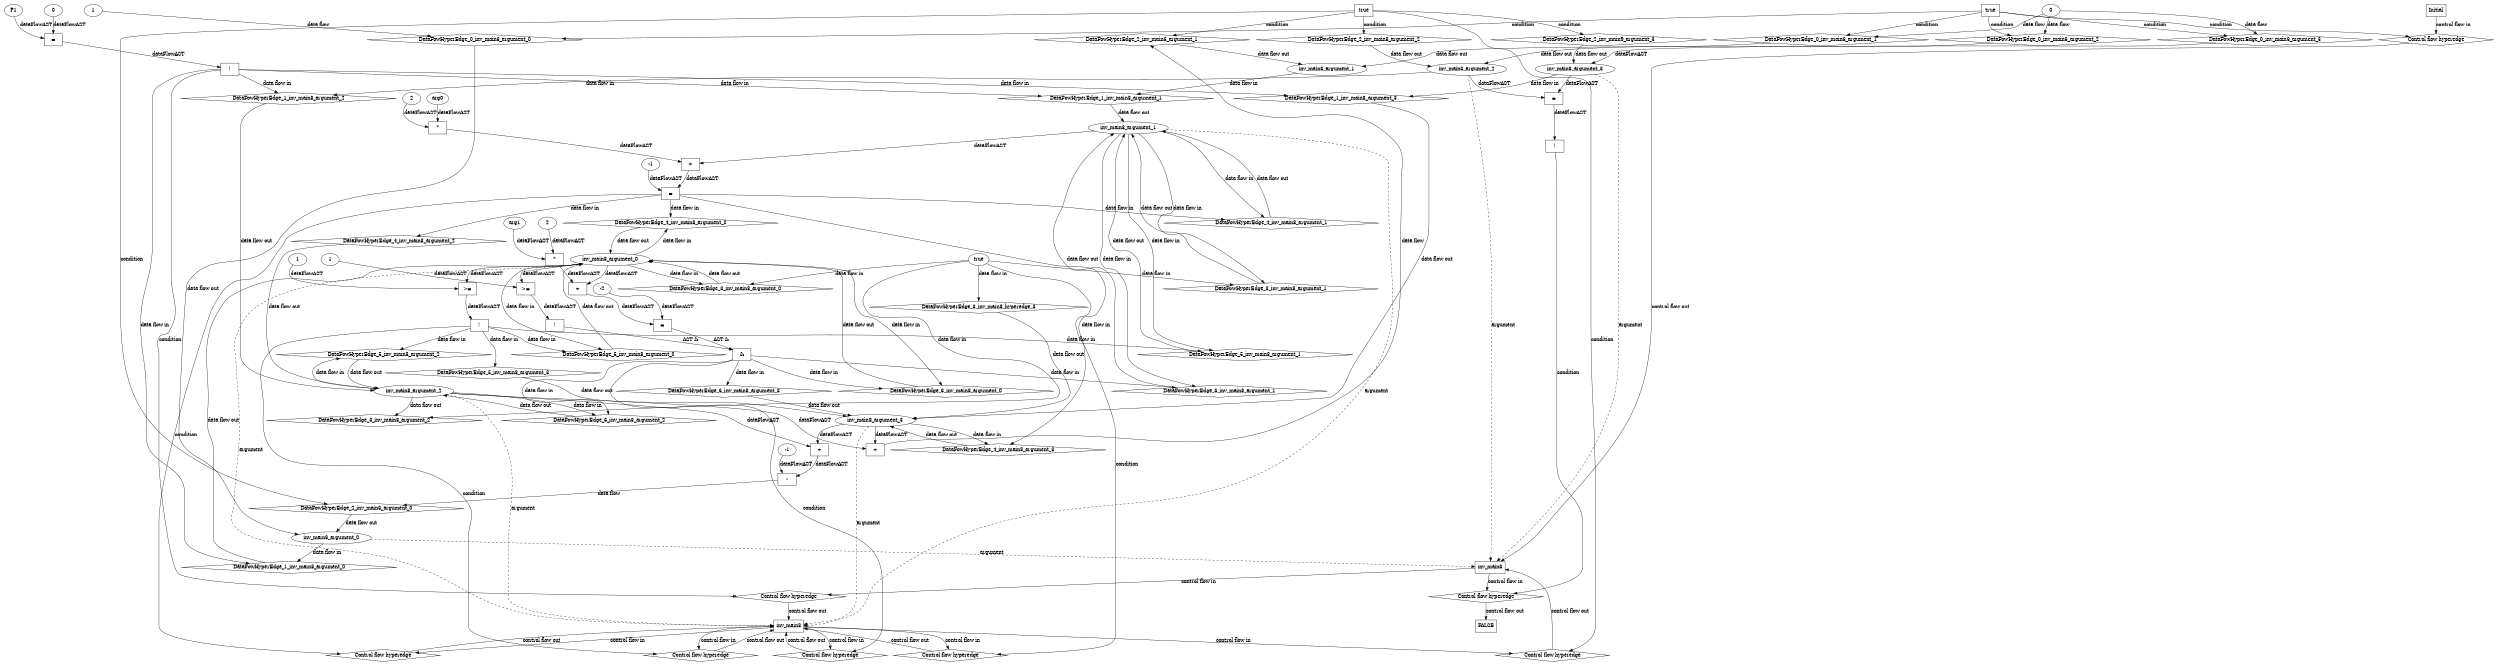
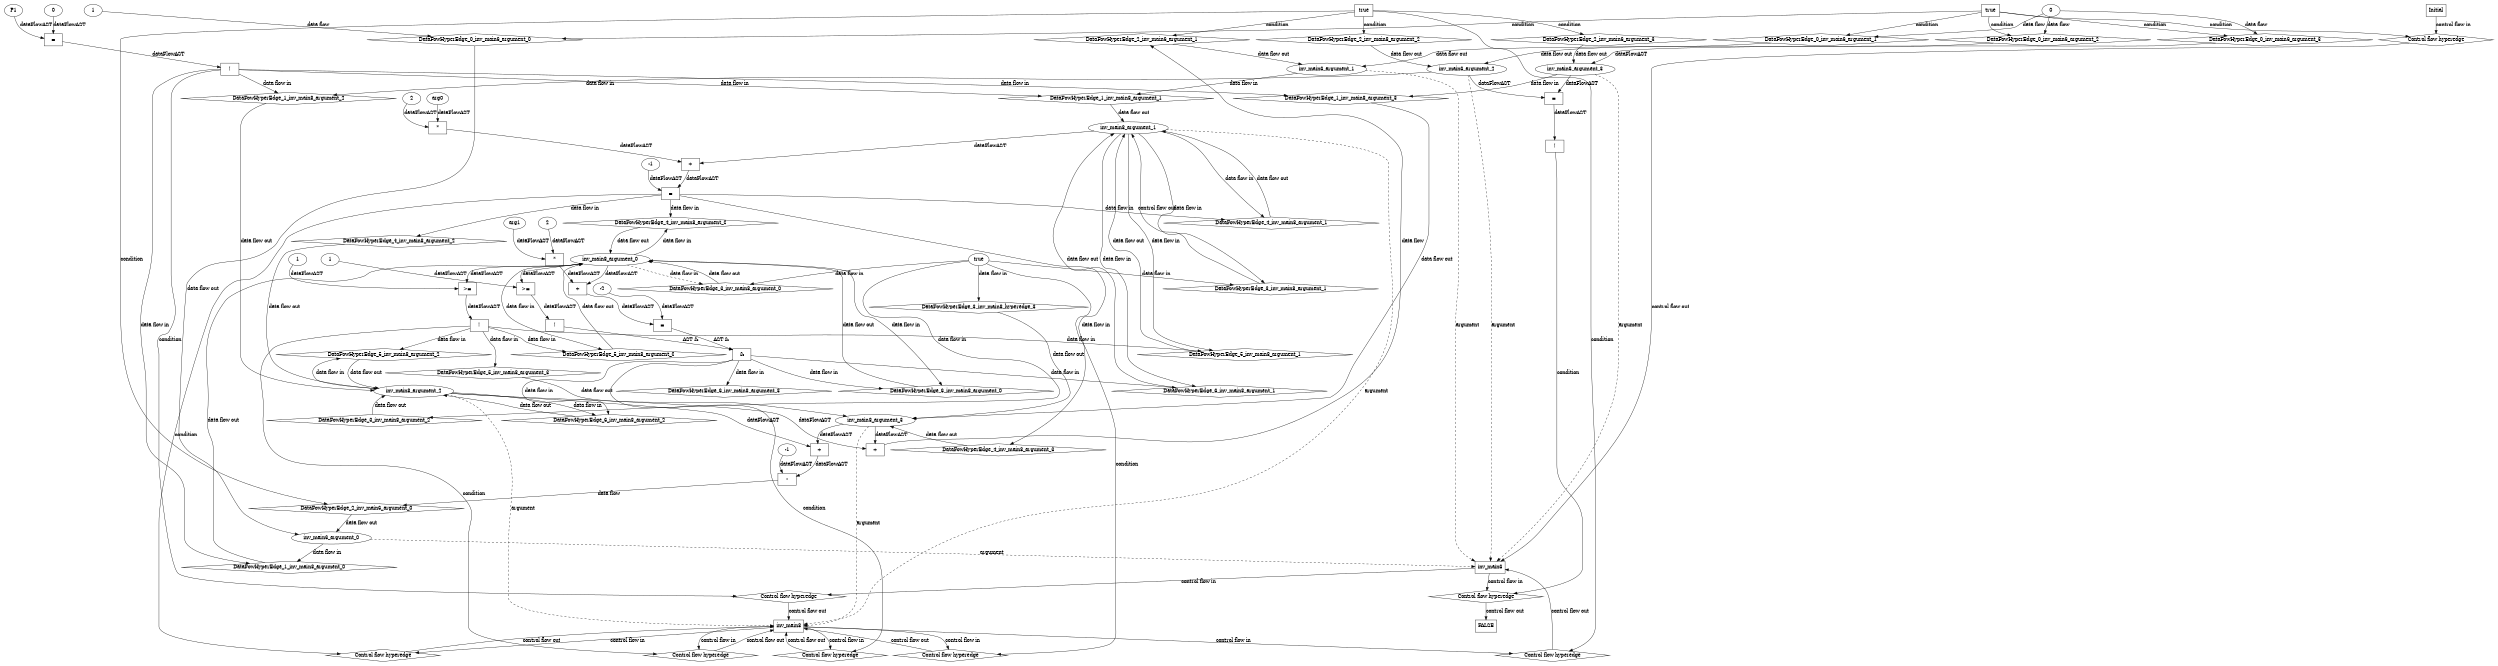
node "DataFowHyperEdge_2_inv_main9_argument_3": label "DataFowHyperEdge_2_inv_main9_argument_3" -> "DataFowHyperEdge_2_inv_main6_argument_3"
edge "DataFowHyperEdge_3_inv_main8_argument_1" -> "inv_main8_argument_1": label "data flow out" -> "control flow out"
edge "inv_main8_argument_0" -> "DataFowHyperEdge_3_inv_main8_argument_0": style solid -> dashed
edge "inv_main6_argument_1" -> "inv_main6": added, label "argument"
edge "DataFowHyperEdge_6_inv_main8_argument_3" -> "inv_main8_argument_3": removed, label "data flow out"
edge "inv_main8_argument_2" -> "DataFowHyperEdge_3_inv_main8_argument_2": reversed
edge "inv_main8_argument_3" -> "DataFowHyperEdge_4_inv_main8_argument_3": removed, label "data flow in"
edge "inv_main8_argument_0" -> "inv_main8": removed, label "argument"
